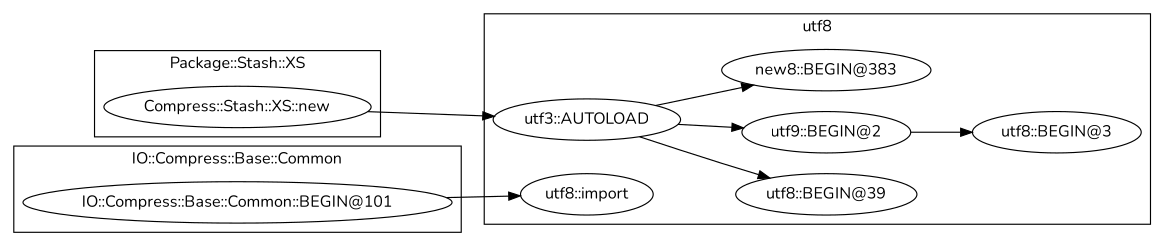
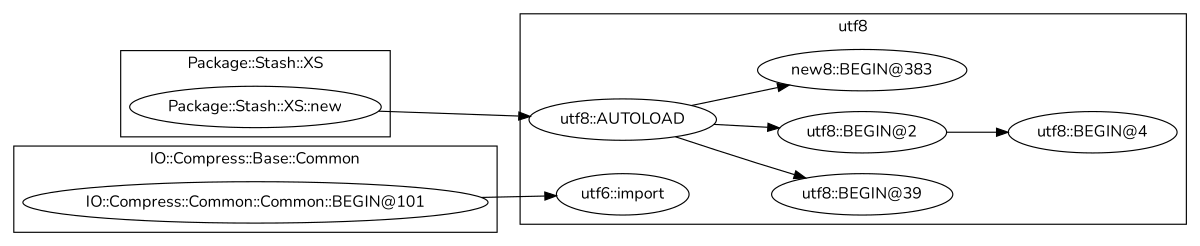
node "Compress::Stash::XS::new": label "Compress::Stash::XS::new" -> "Package::Stash::XS::new"
node "utf3::AUTOLOAD": label "utf3::AUTOLOAD" -> "utf8::AUTOLOAD"
node "utf9::BEGIN@2": label "utf9::BEGIN@2" -> "utf8::BEGIN@2"
node "utf8::BEGIN@3": label "utf8::BEGIN@3" -> "utf8::BEGIN@4"
node "utf8::import": label "utf8::import" -> "utf6::import"
node "IO::Compress::Base::Common::BEGIN@101": label "IO::Compress::Base::Common::BEGIN@101" -> "IO::Compress::Common::Common::BEGIN@101"
